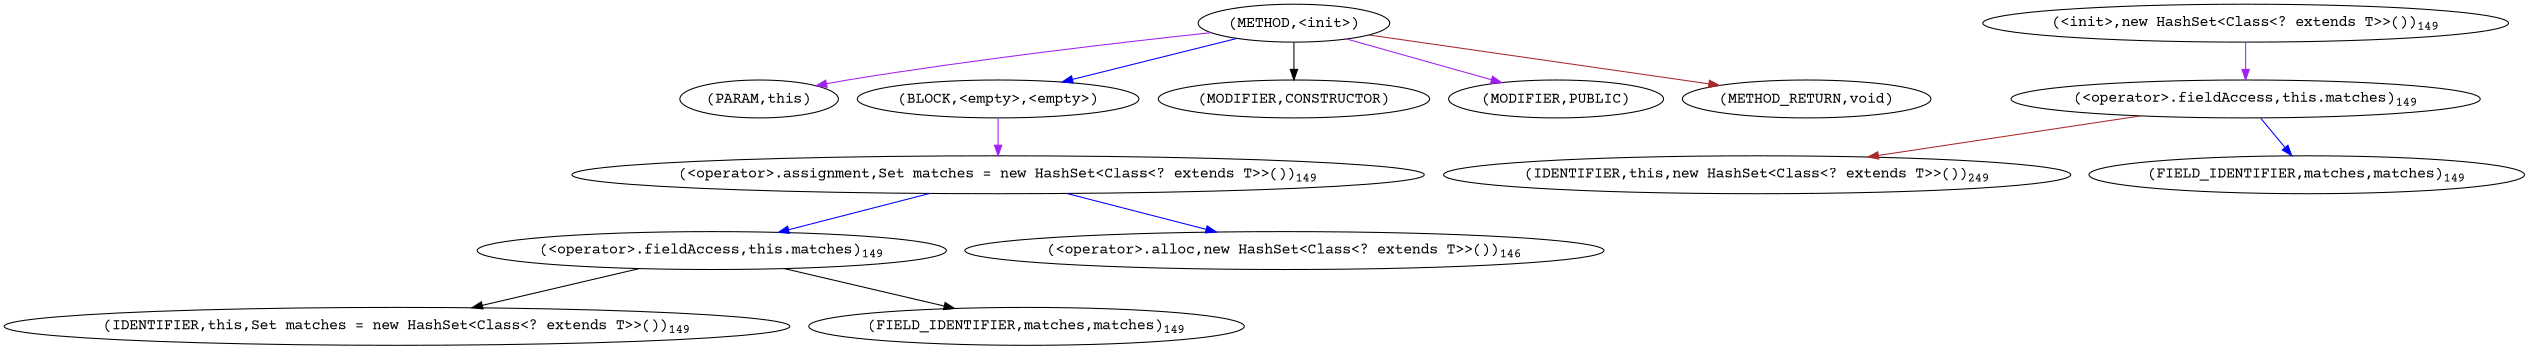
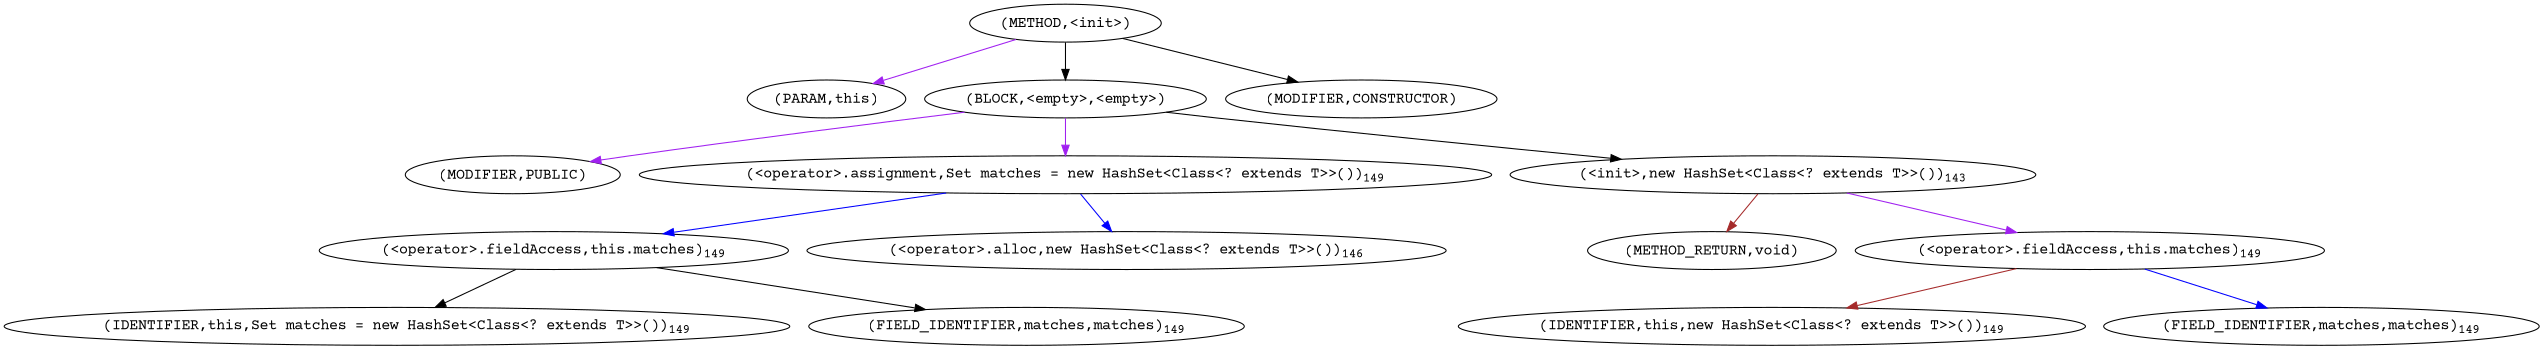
node "(<init>,new HashSet<Class<? extends T>>())": text "149" -> "143"
edge "(METHOD,<init>)" -> "(BLOCK,<empty>,<empty>)": color blue -> black
edge "(METHOD,<init>)" -> "(MODIFIER,PUBLIC)": now "(BLOCK,<empty>,<empty>)" -> "(MODIFIER,PUBLIC)"
edge "(METHOD,<init>)" -> "(METHOD_RETURN,void)": now "(<init>,new HashSet<Class<? extends T>>())" -> "(METHOD_RETURN,void)"
edge "(BLOCK,<empty>,<empty>)" -> "(<init>,new HashSet<Class<? extends T>>())": added
node "(IDENTIFIER,this,new HashSet<Class<? extends T>>())": text "249" -> "149"
